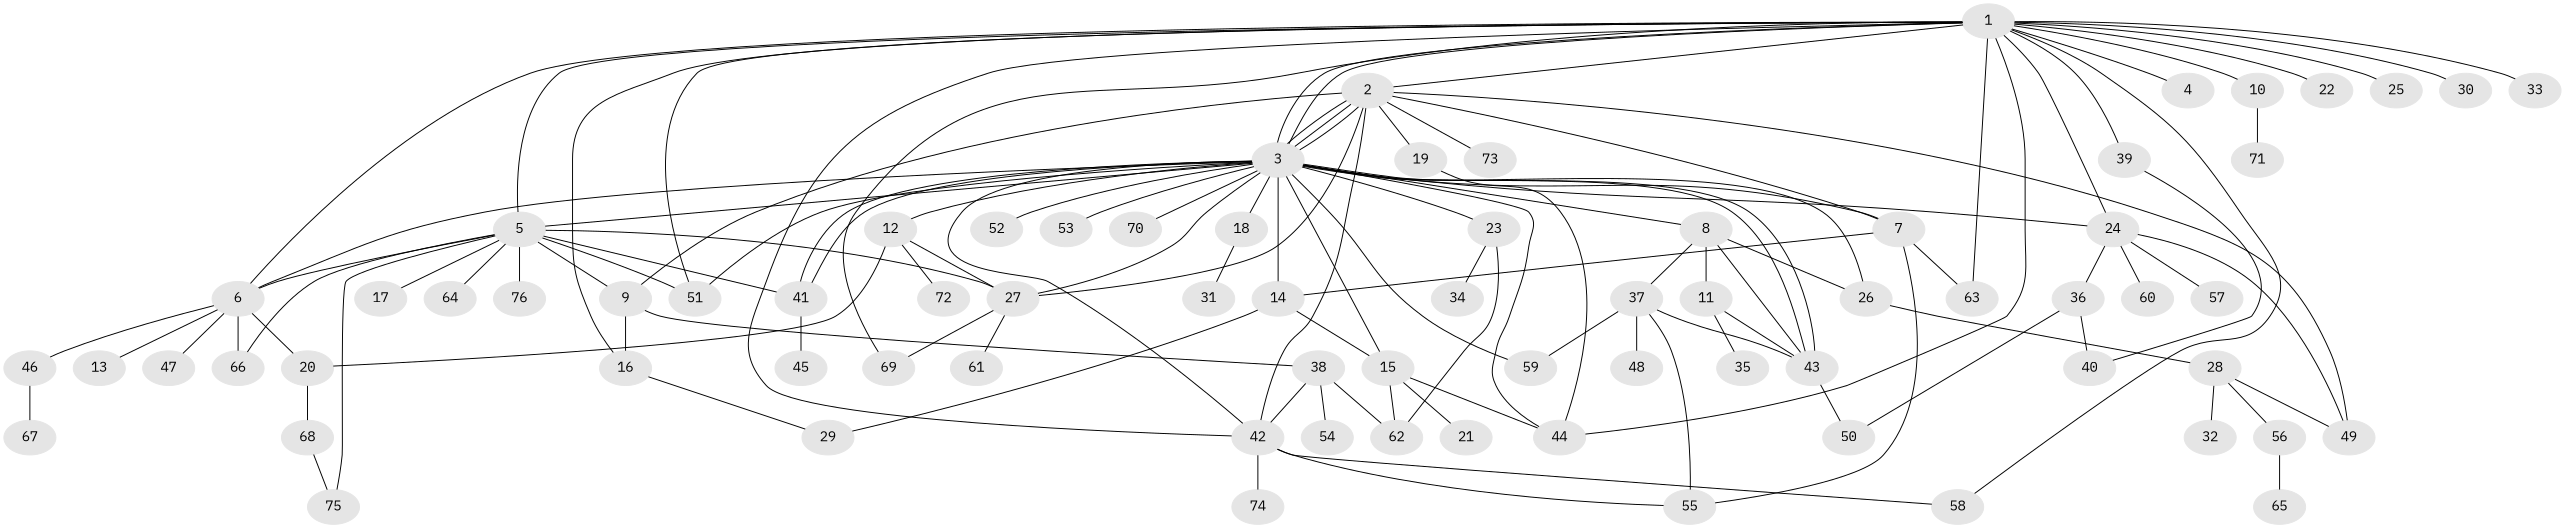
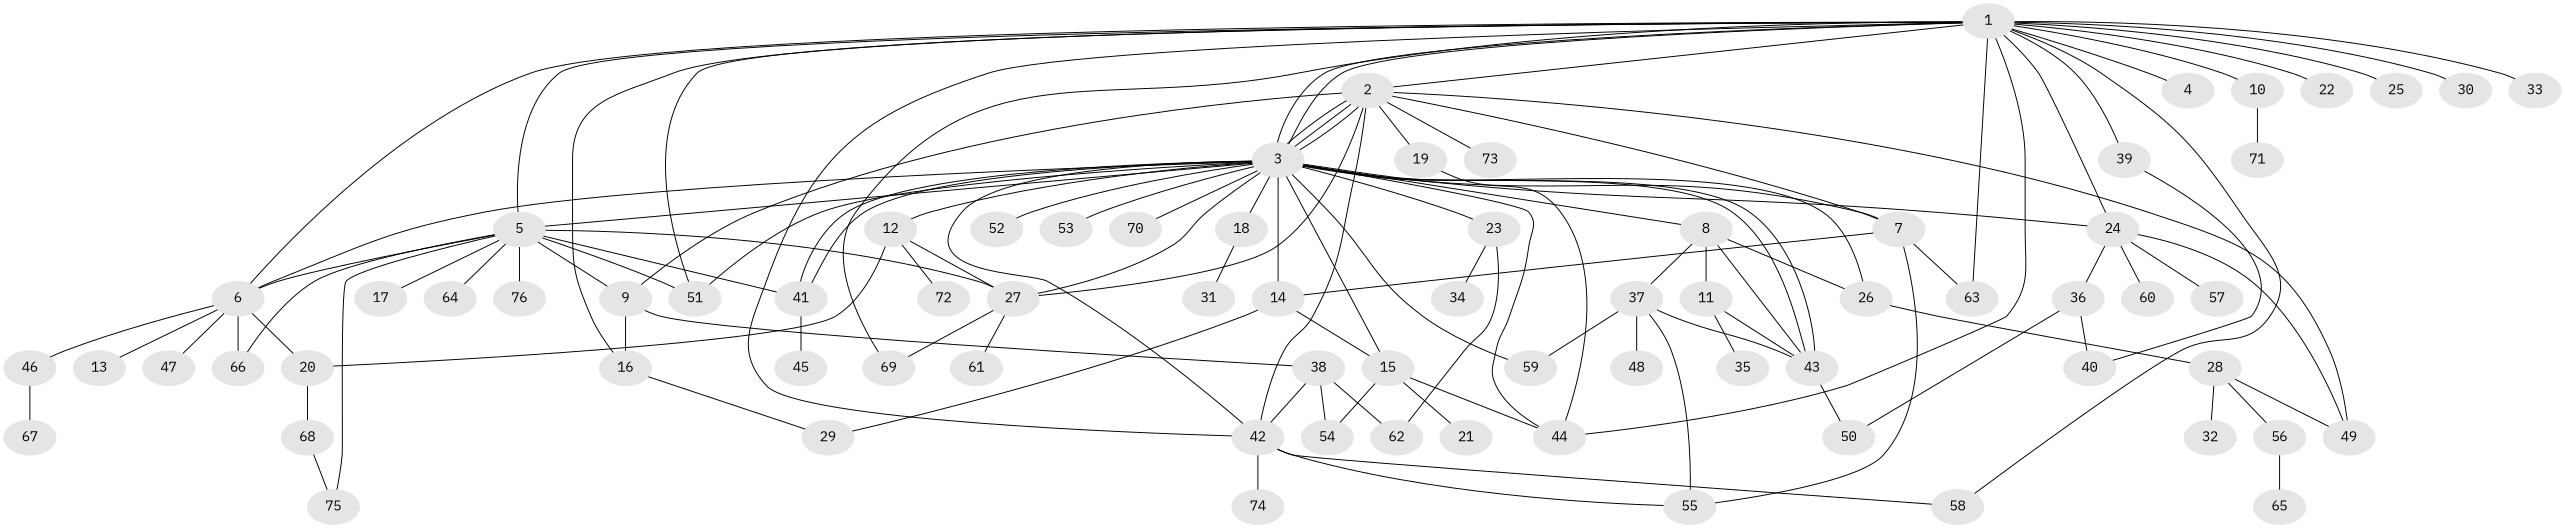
edge "15" -- "62": now "15" -- "54"
